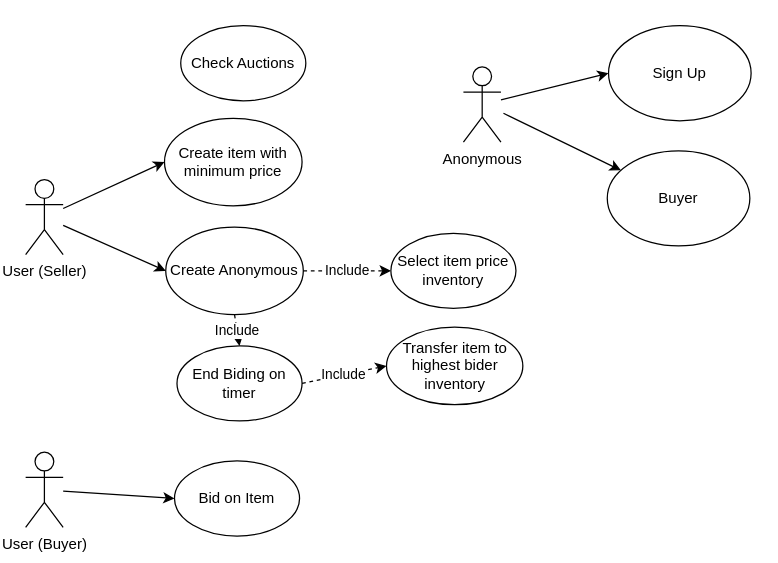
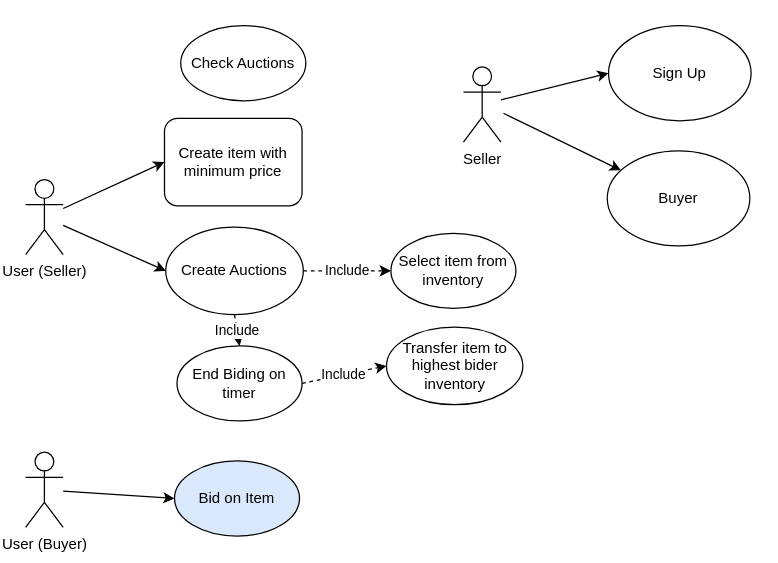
node "Anonymous": label "Anonymous" -> "Seller"
node "Create item with minimum price": shape ellipse -> rounded rectangle
node "Create Anonymous": label "Create Anonymous" -> "Create Auctions"
node "Select item price inventory": label "Select item price inventory" -> "Select item from inventory"
node "Bid on Item": fillcolor #ffffff -> #dae8fc
